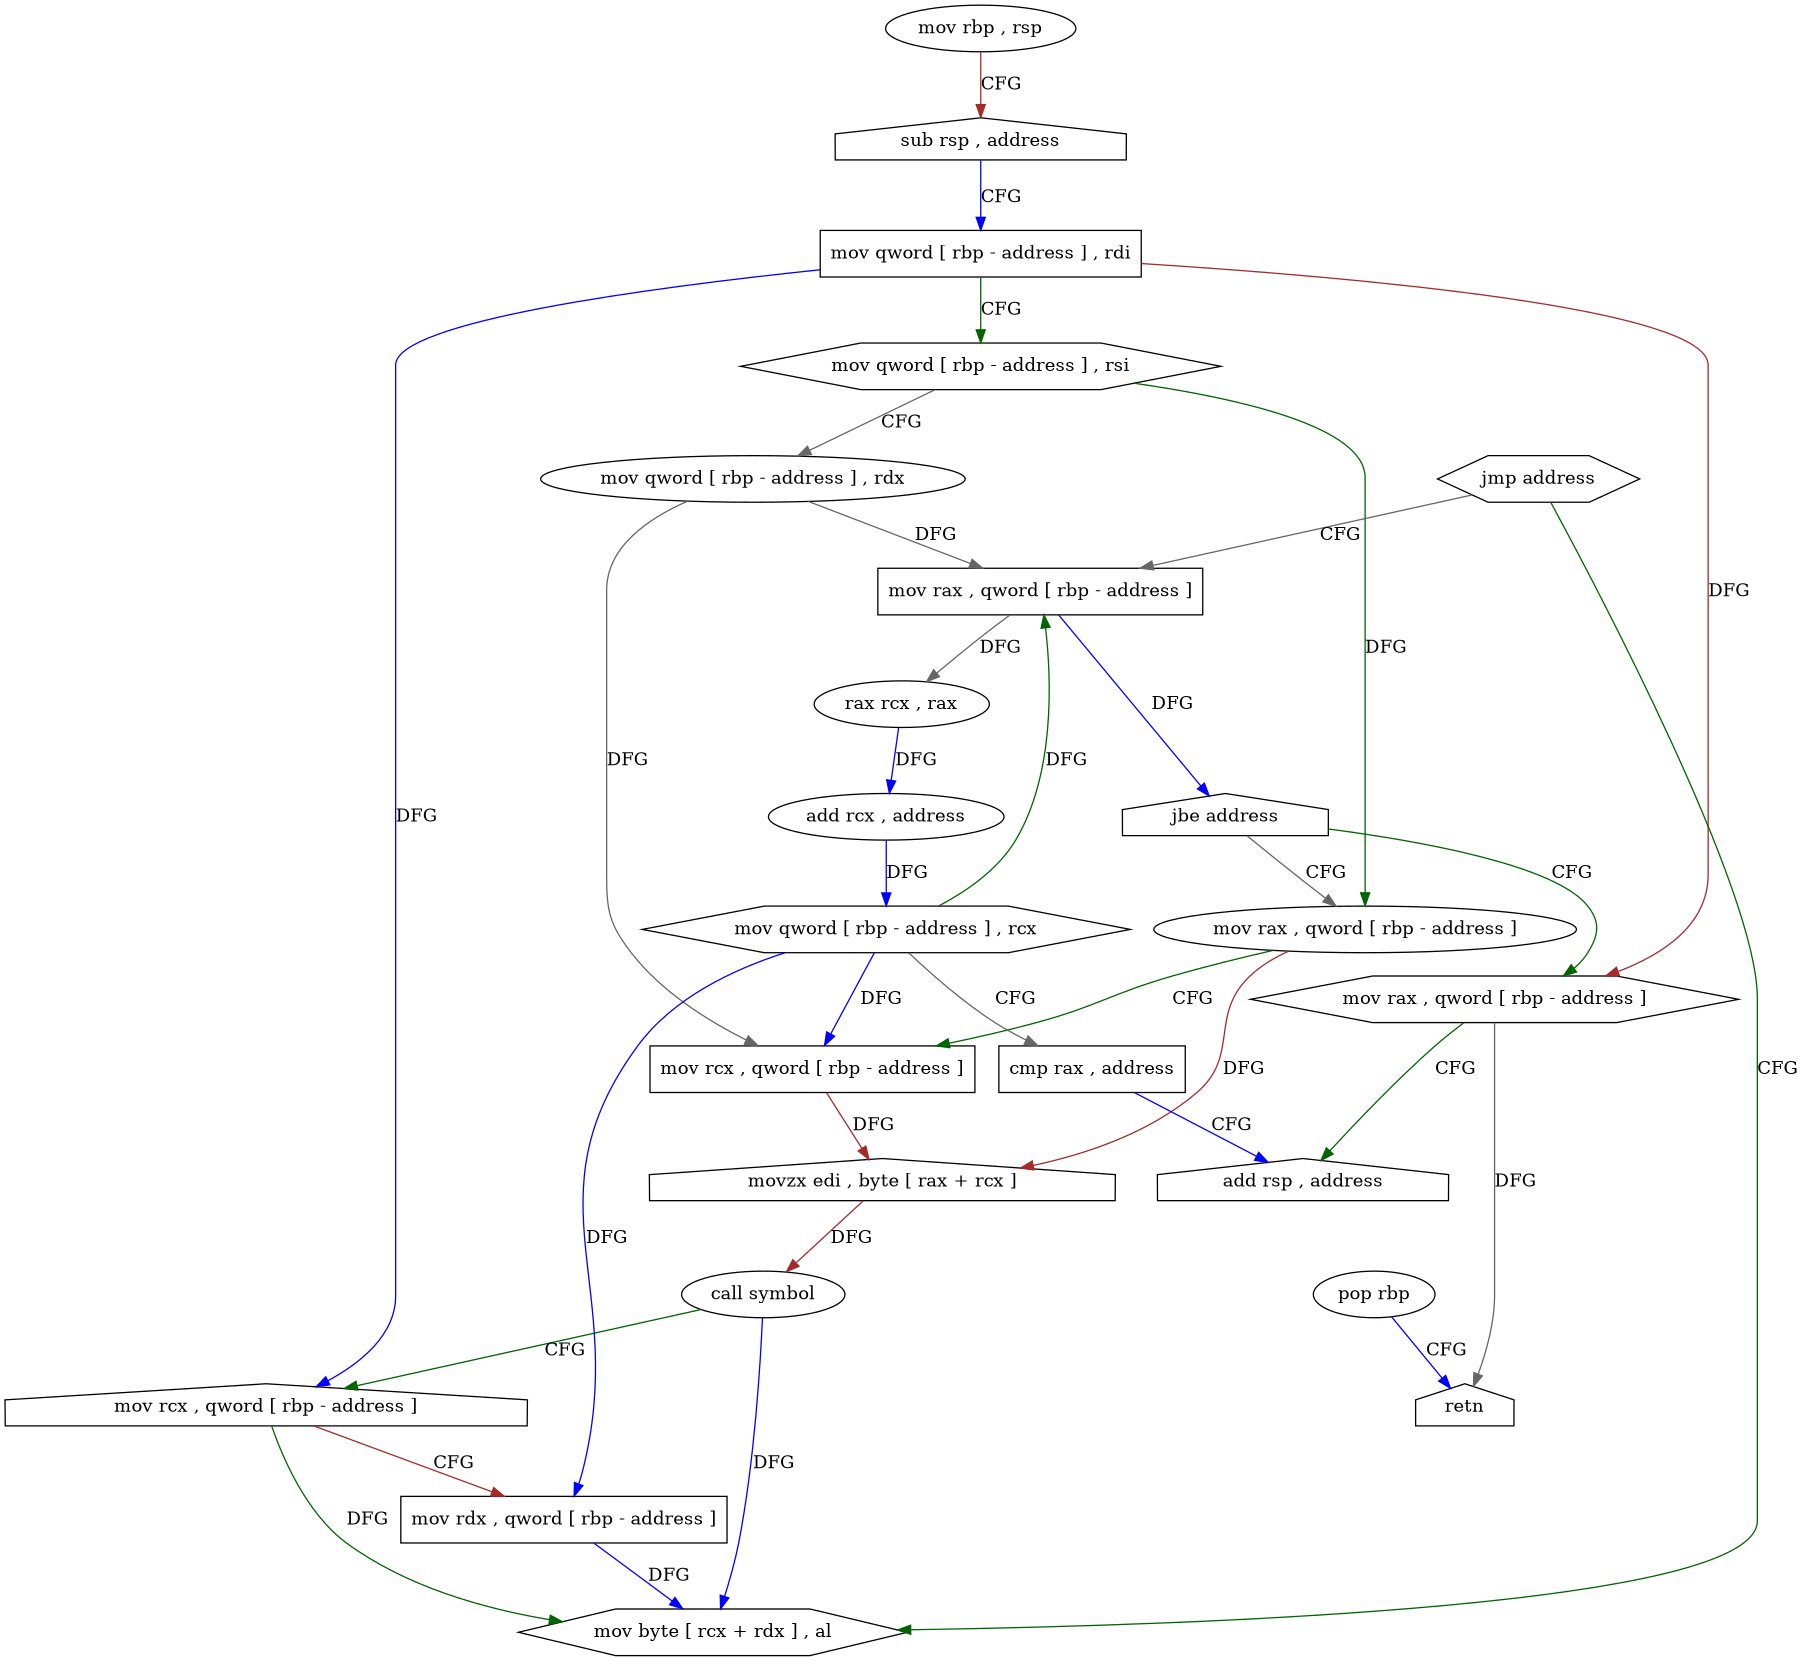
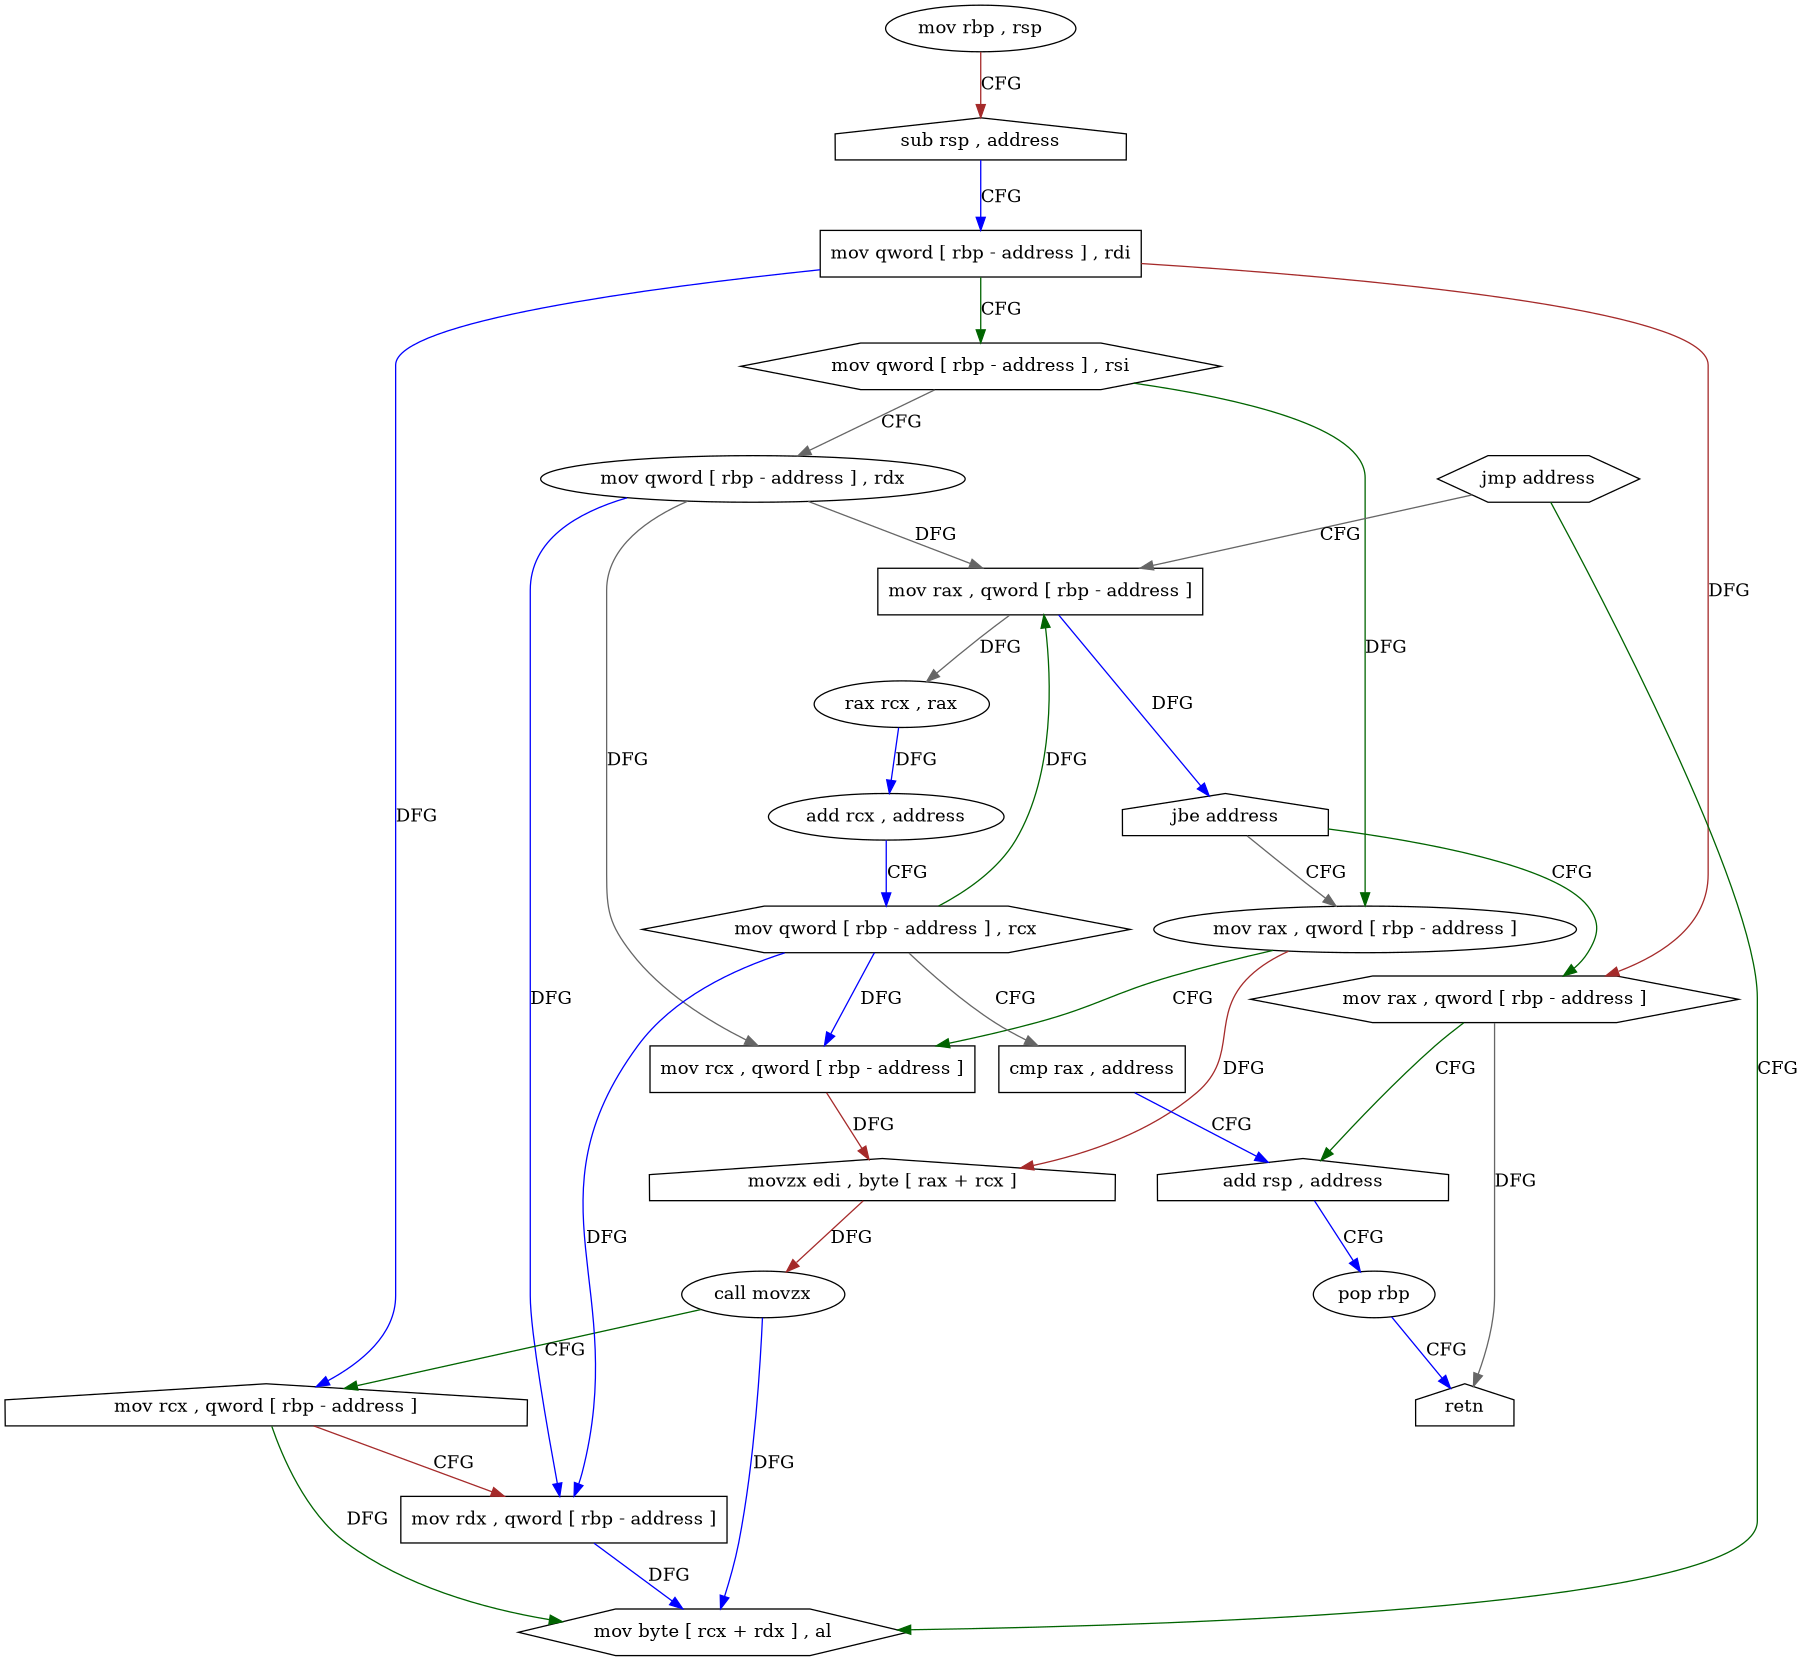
edge "add rcx , address" -> "mov qword [ rbp - address ] , rcx": label "DFG" -> "CFG"
edge "mov qword [ rbp - address ] , rdx" -> "mov rdx , qword [ rbp - address ]": added, label "DFG"
edge "add rsp , address" -> "pop rbp": added, label "CFG"
node "call symbol": label "call symbol" -> "call movzx"
